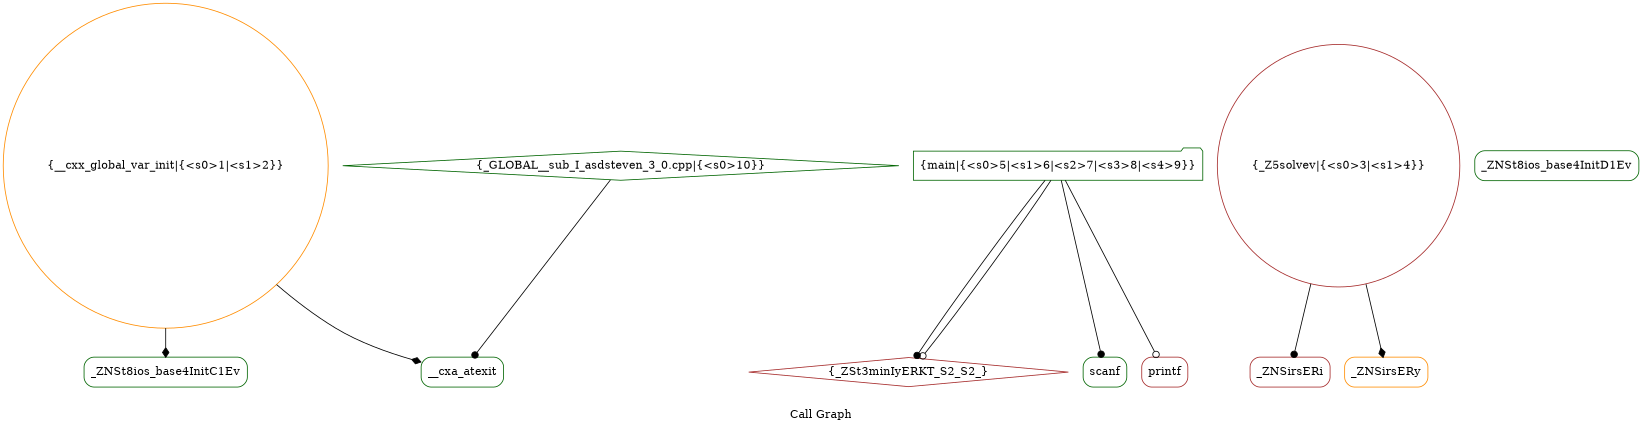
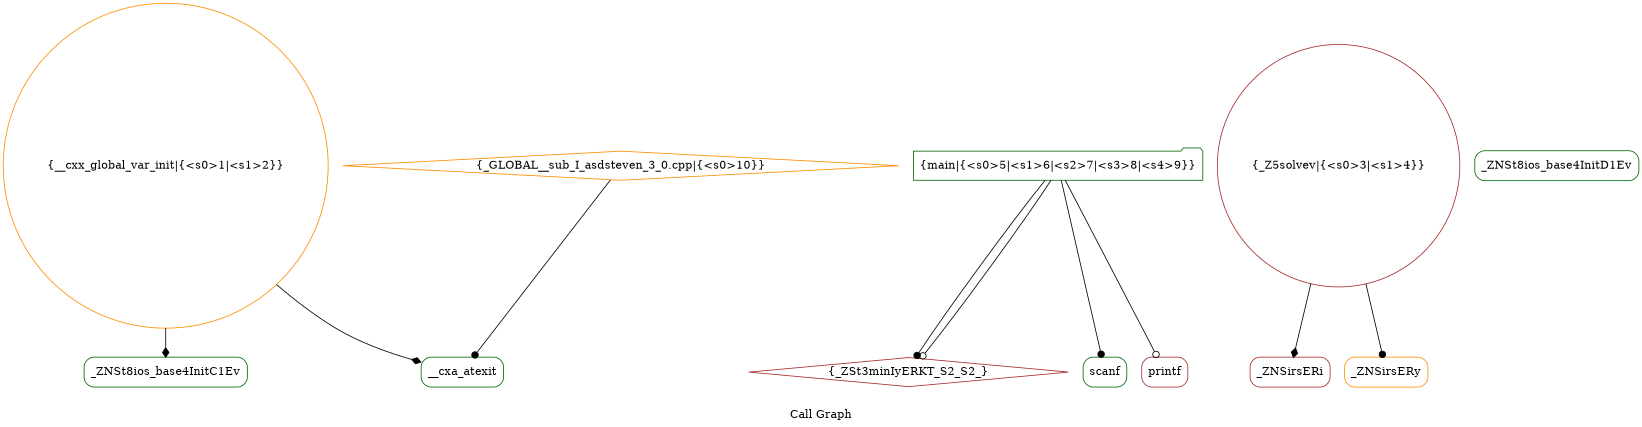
node "{_GLOBAL__sub_I_asdsteven_3_0.cpp|{<s0>10}}": color darkgreen -> darkorange
edge "{_Z5solvev|{<s0>3|<s1>4}}" -> "_ZNSirsERi": arrowhead dot -> diamond
edge "{_Z5solvev|{<s0>3|<s1>4}}" -> "_ZNSirsERy": arrowhead diamond -> dot
